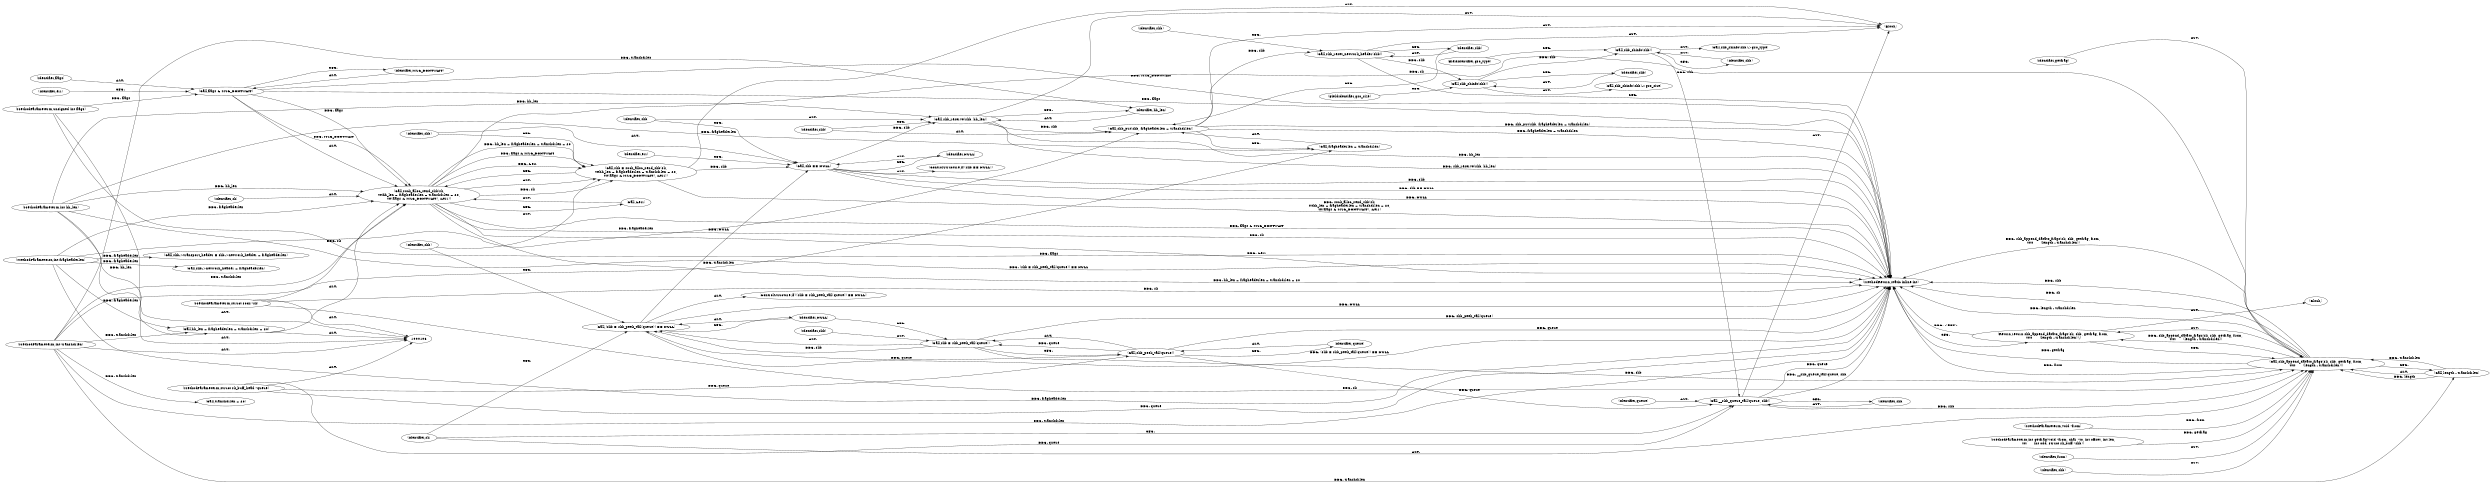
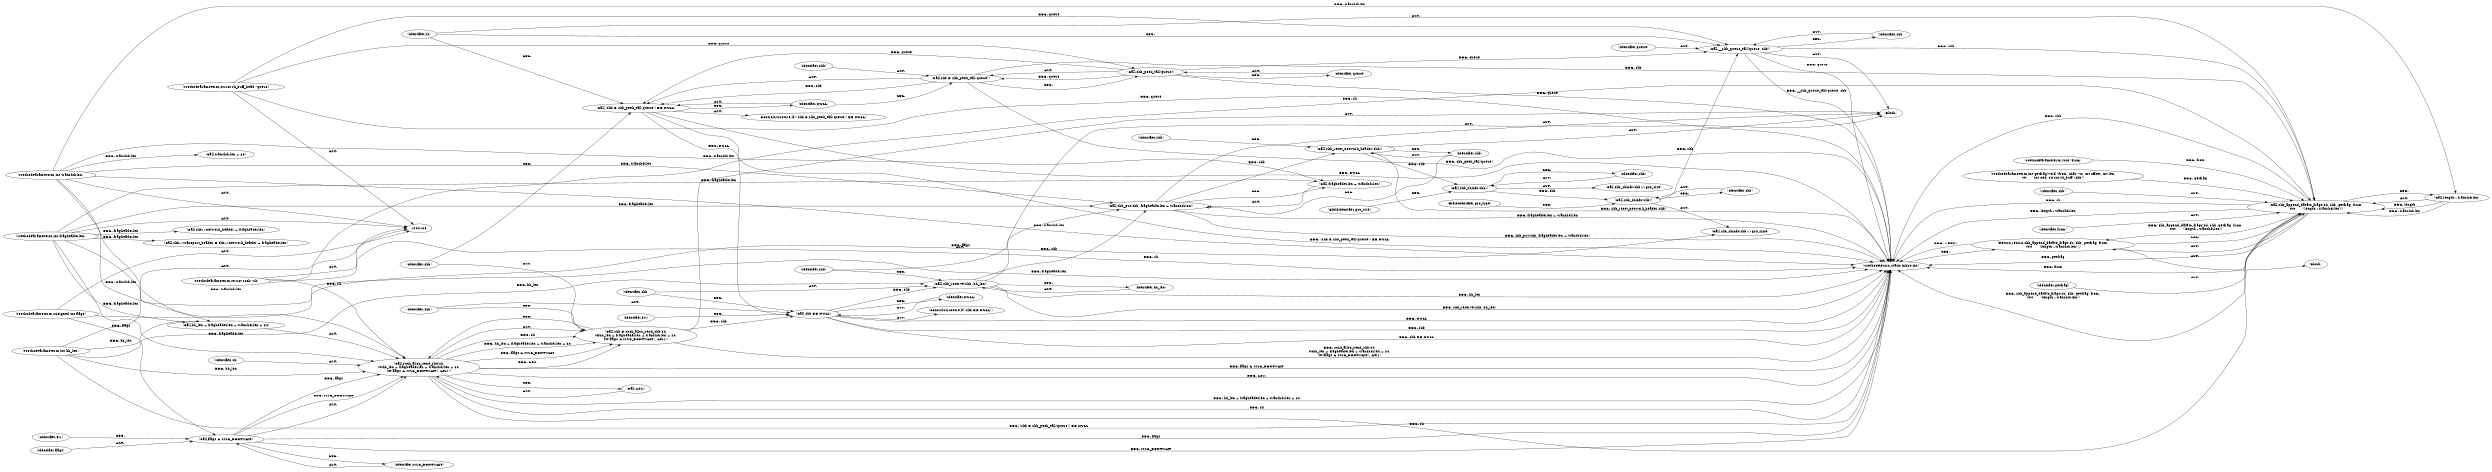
edge "(MethodParameterIn,int transhdrlen)" -> "(Identifier,hh_len)": now "(MethodParameterIn,int transhdrlen)" -> "(Call,skb_put(skb, fragheaderlen + transhdrlen))"
edge "(Call,skb_reset_network_header(skb))" -> "(MethodReturn,static inline int)": label "CFG: " -> "DDG: skb_reset_network_header(skb)"
edge "(MethodParameterIn,int hh_len)" -> "(Call,fragheaderlen + transhdrlen)": now "(MethodParameterIn,int fragheaderlen)" -> "(Call,fragheaderlen + transhdrlen)"
edge "(MethodParameterIn,unsigned int flags)" -> "(MethodReturn,static inline int)": now "(MethodParameterIn,unsigned int flags)" -> "(Call,skb_shinfo(skb)->gso_type)"
edge "(Call,hh_len + fragheaderlen + transhdrlen + 20)" -> "1000106": now "(MethodParameterIn,int fragheaderlen)" -> "1000106"
